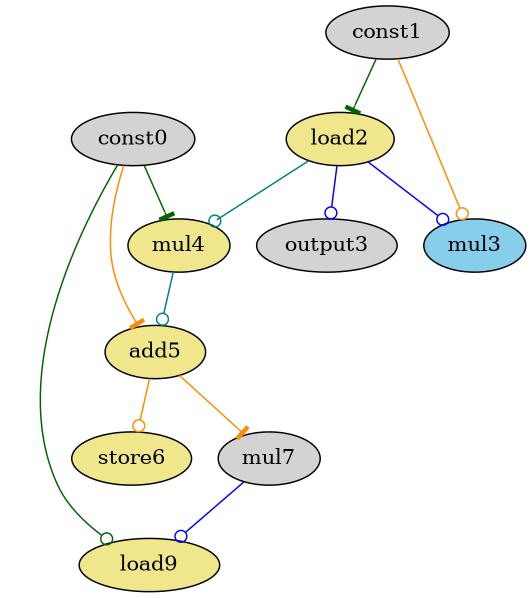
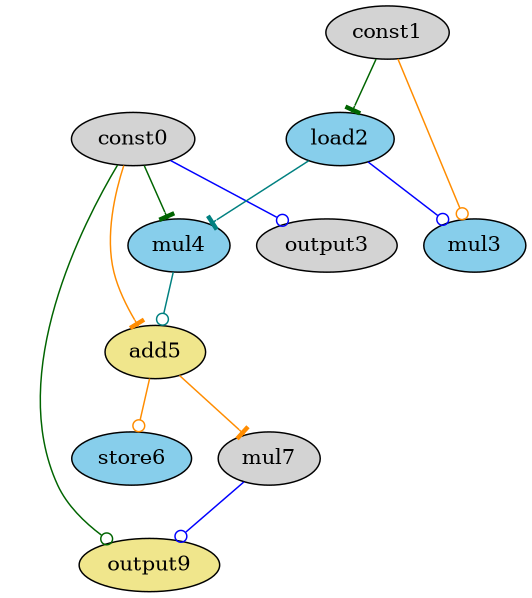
node "load2": fillcolor khaki -> skyblue
edge "load2" -> "output3": now "const0" -> "output3"
edge "load2" -> "mul4": arrowhead odot -> tee
node "mul4": fillcolor khaki -> skyblue
node "store6": fillcolor khaki -> skyblue
node "load9": label "load9" -> "output9"
